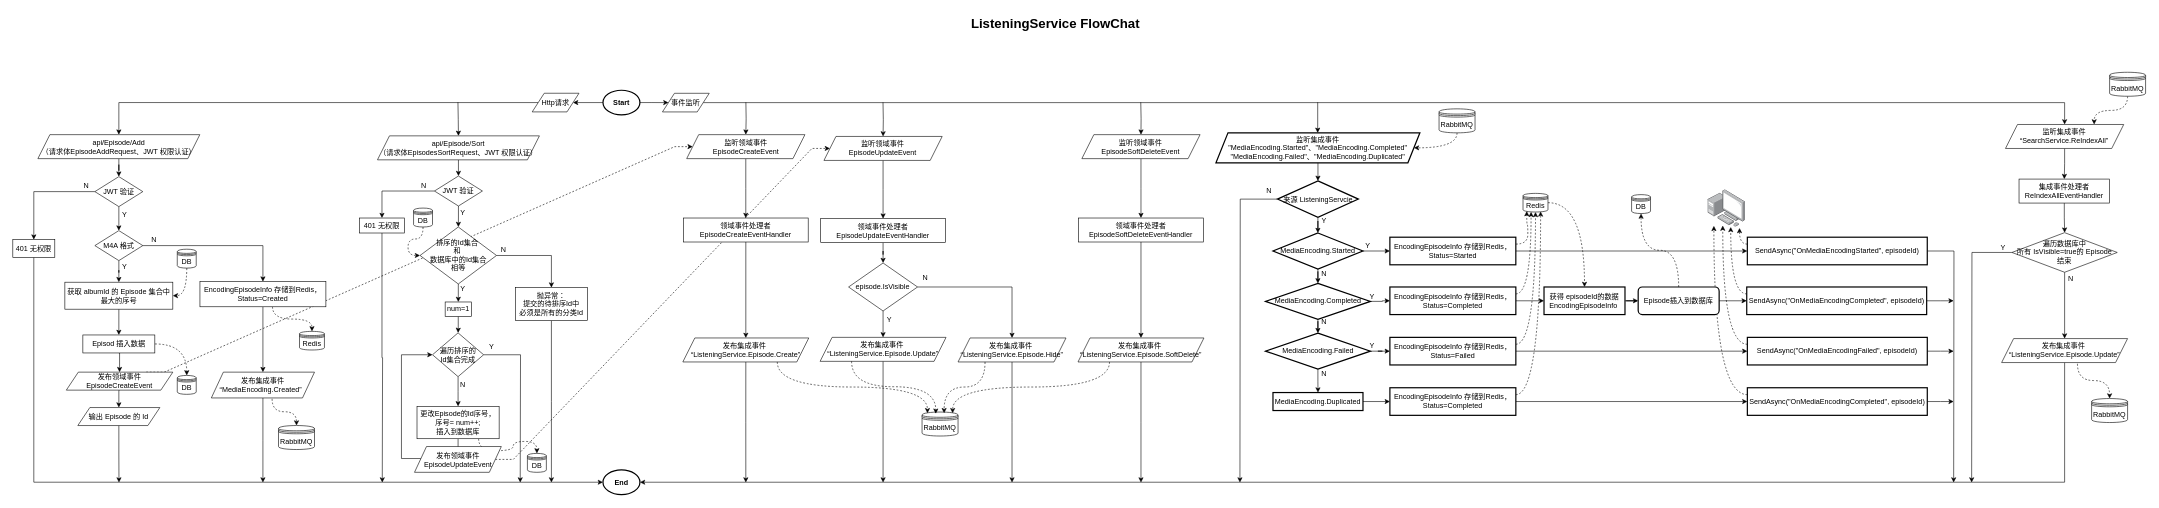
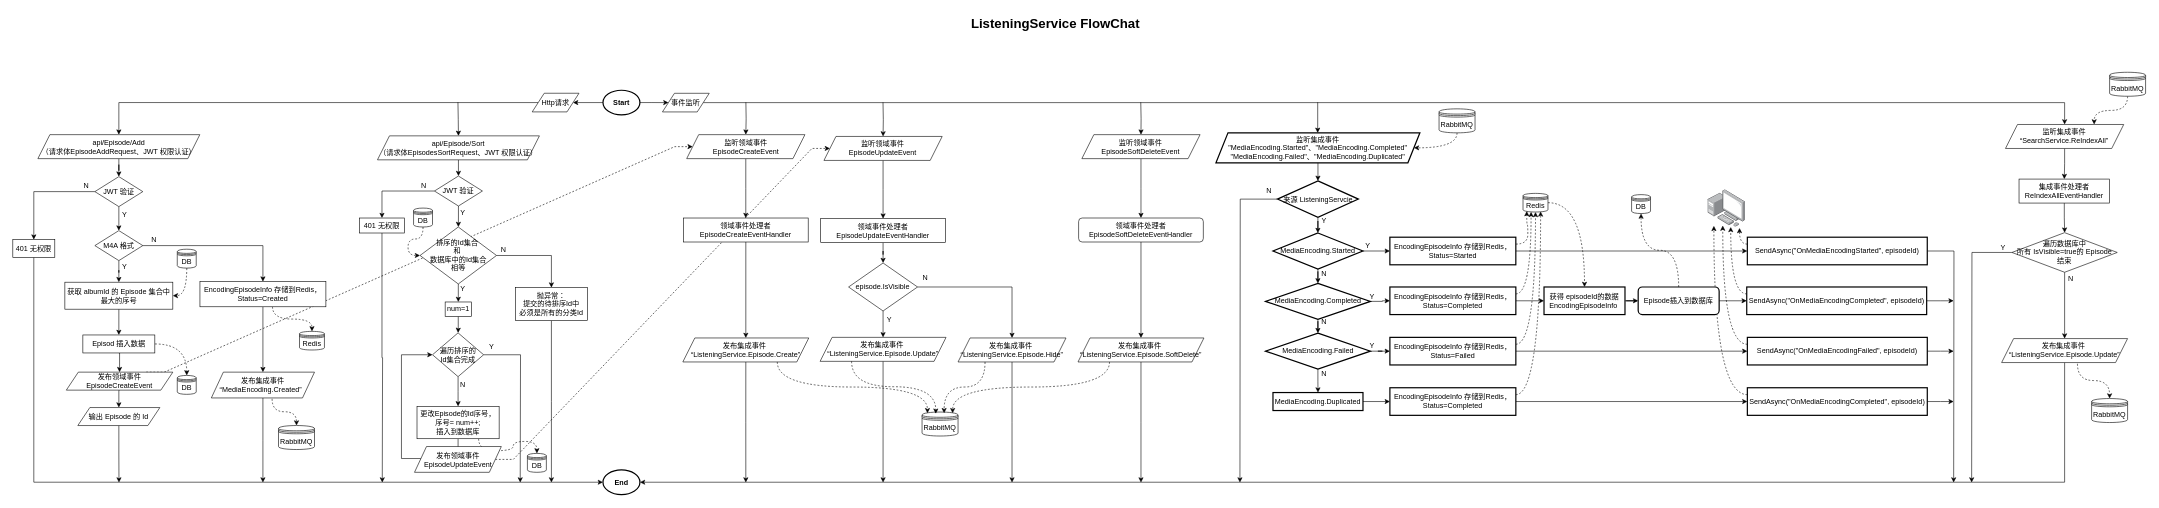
node "领域事件处理者 EpisodeSoftDeleteEventHandler": shape rectangle -> rounded rectangle
